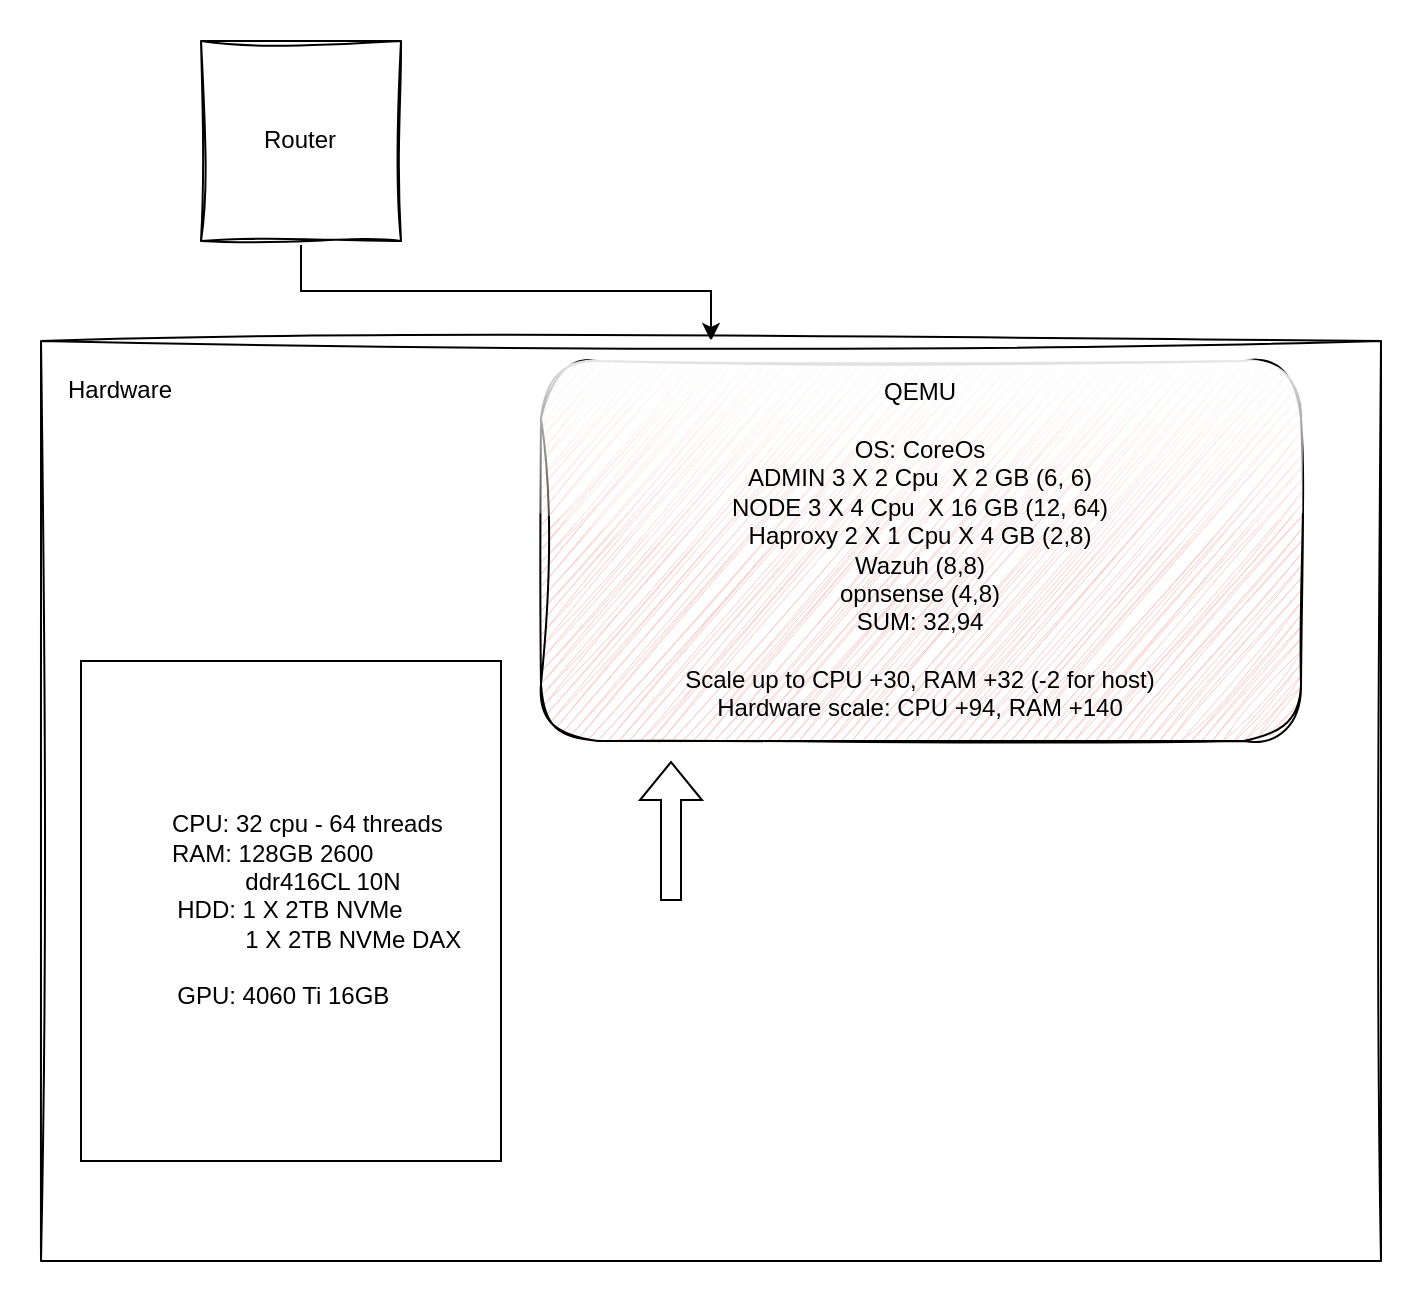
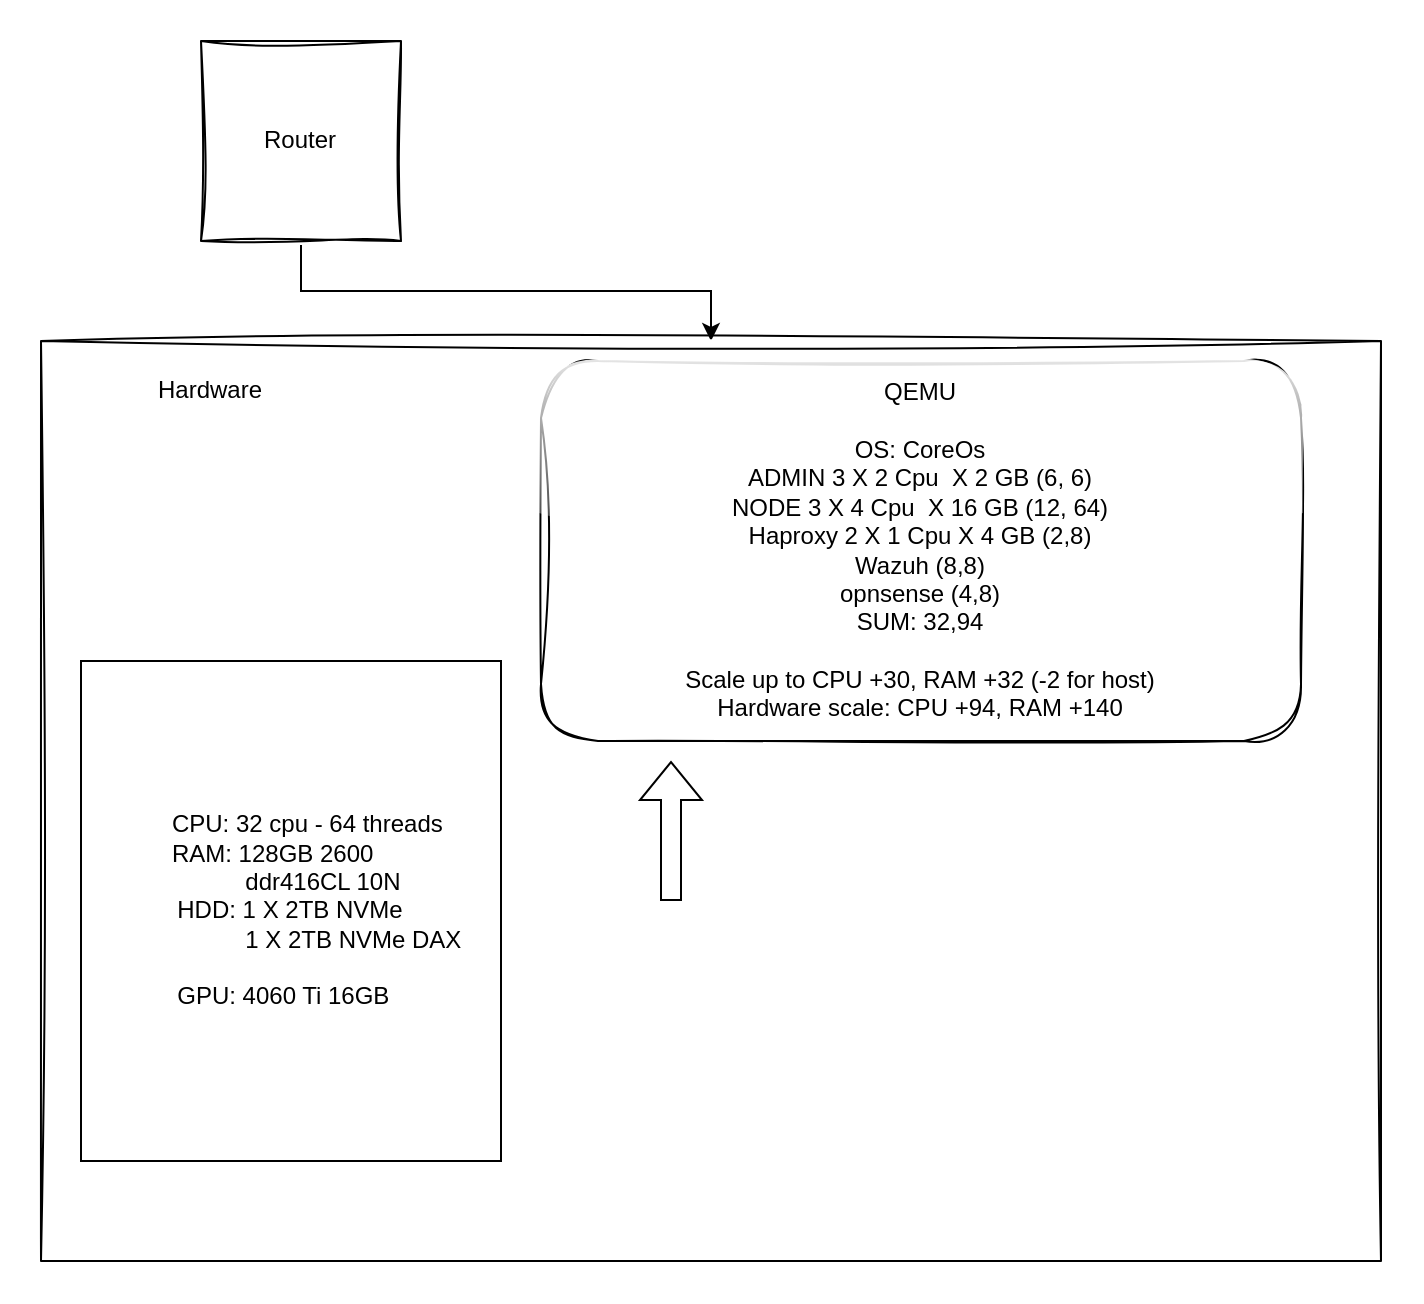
node "Hardware": moved (121, 391) -> (211, 391)
node "QEMU OS: CoreOs ADMIN 3 X 2 Cpu X 2 GB (6, 6) NODE 3 X 4 Cpu X 16 GB (12, 64) Haproxy 2 X 1 Cpu X 4 GB (2,8) Wazuh (8,8) opnsense (4,8) SUM: 32,94 Scale up to CPU +30, RAM +32 (-2 for host) Hardware scale: CPU +94, RAM +140": fillcolor #f8cecc -> #ffffff
